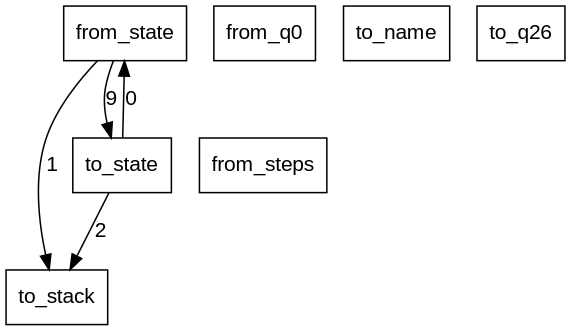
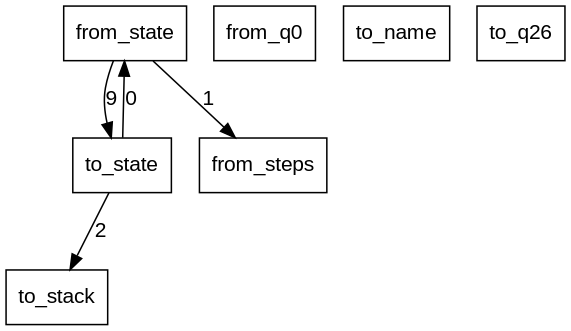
edge "from_state" -> "to_stack": now "from_state" -> "from_steps"
